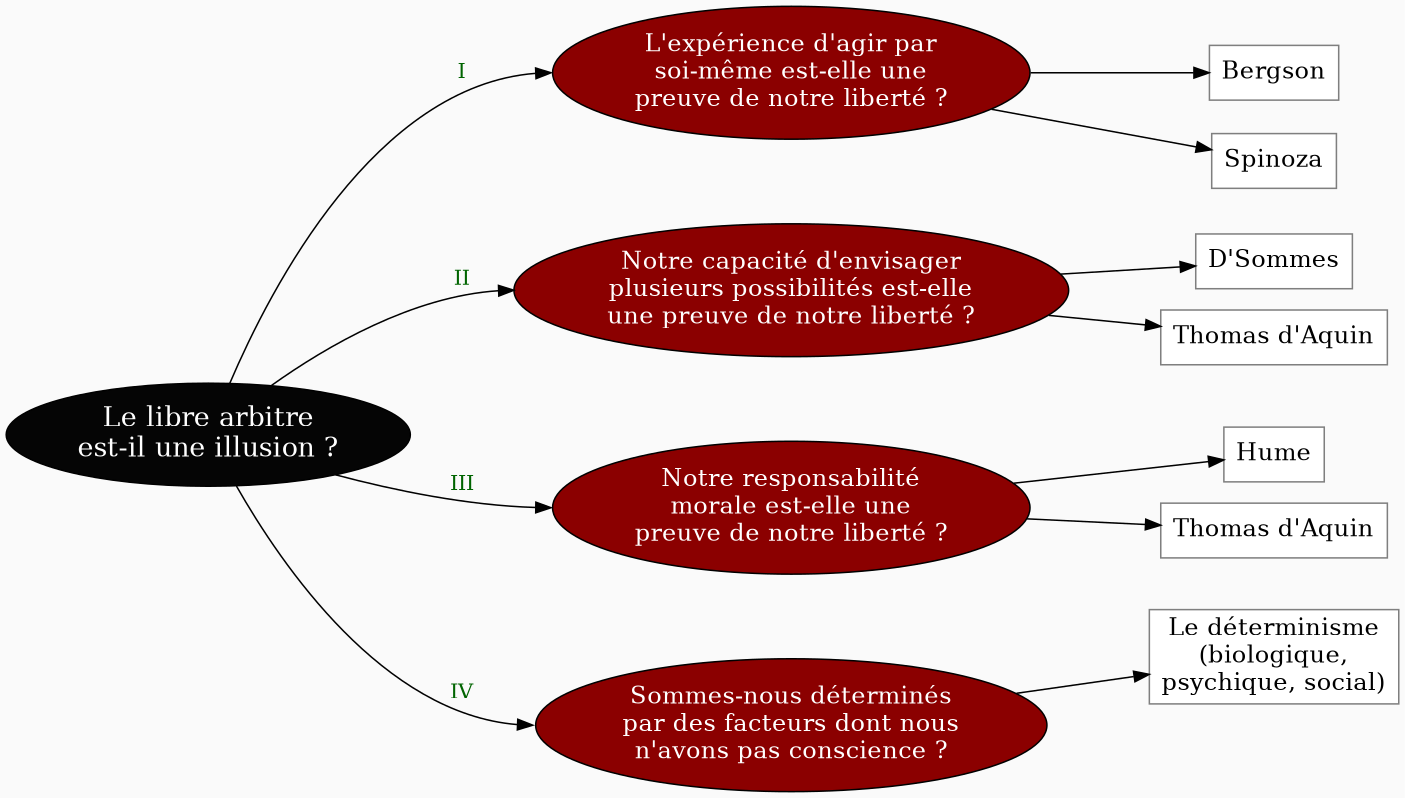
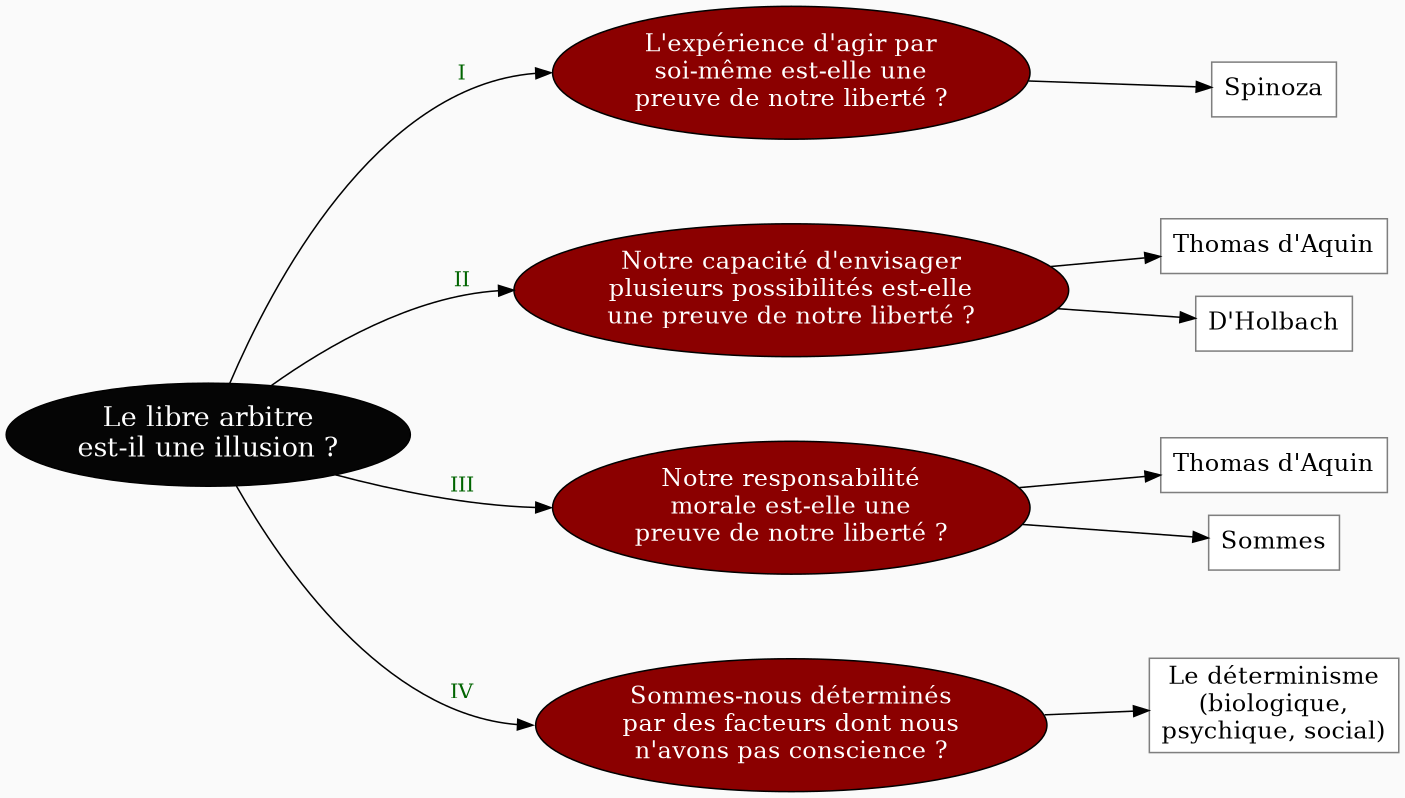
node "Bergson": removed
node "D'Sommes": label "D'Sommes" -> "D'Holbach"
node "Hume": label "Hume" -> "Sommes"
